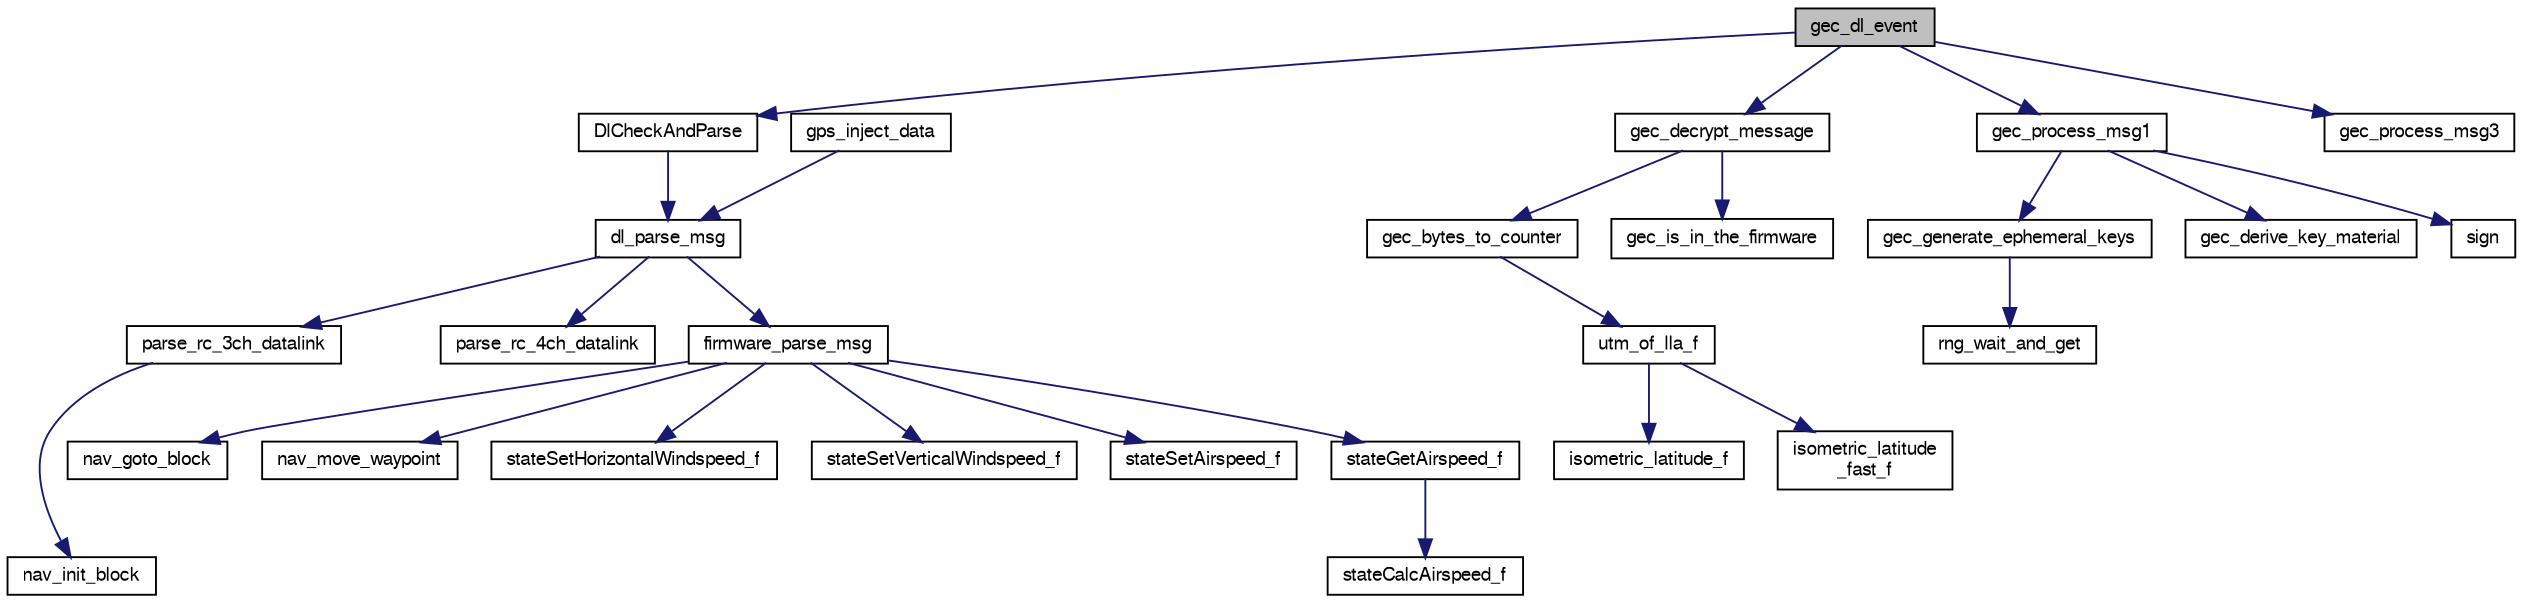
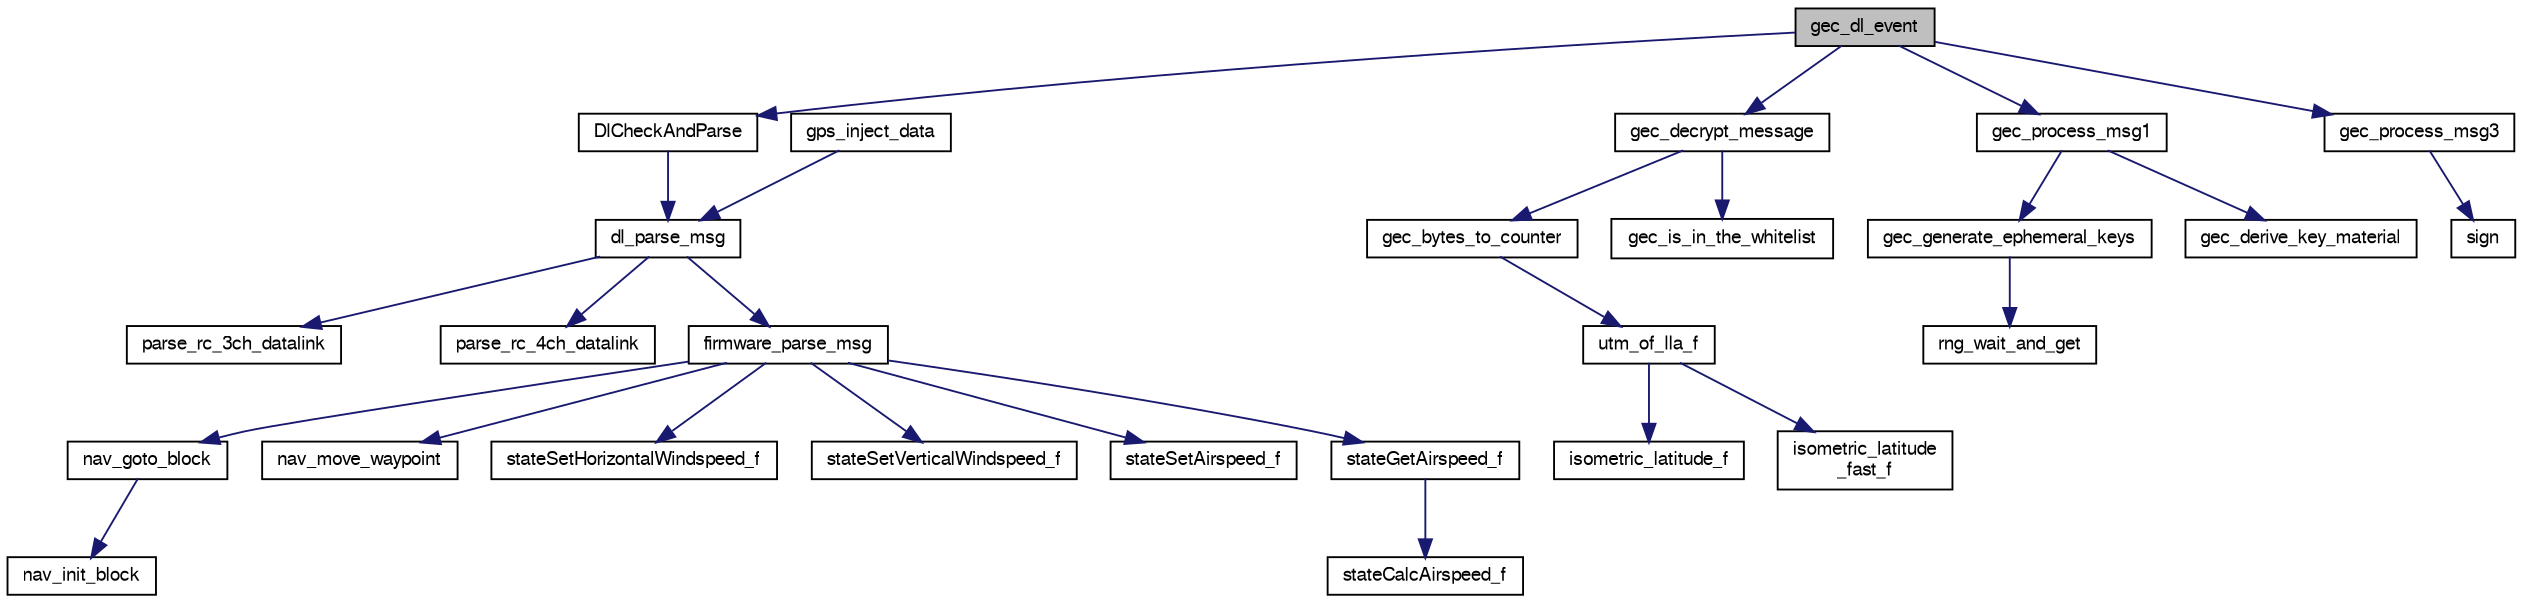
edge "gec_process_msg1" -> "sign": now "gec_process_msg3" -> "sign"
node "gec_is_in_the_firmware": label "gec_is_in_the_firmware" -> "gec_is_in_the_whitelist"
edge "parse_rc_3ch_datalink" -> "nav_init_block": now "nav_goto_block" -> "nav_init_block"
